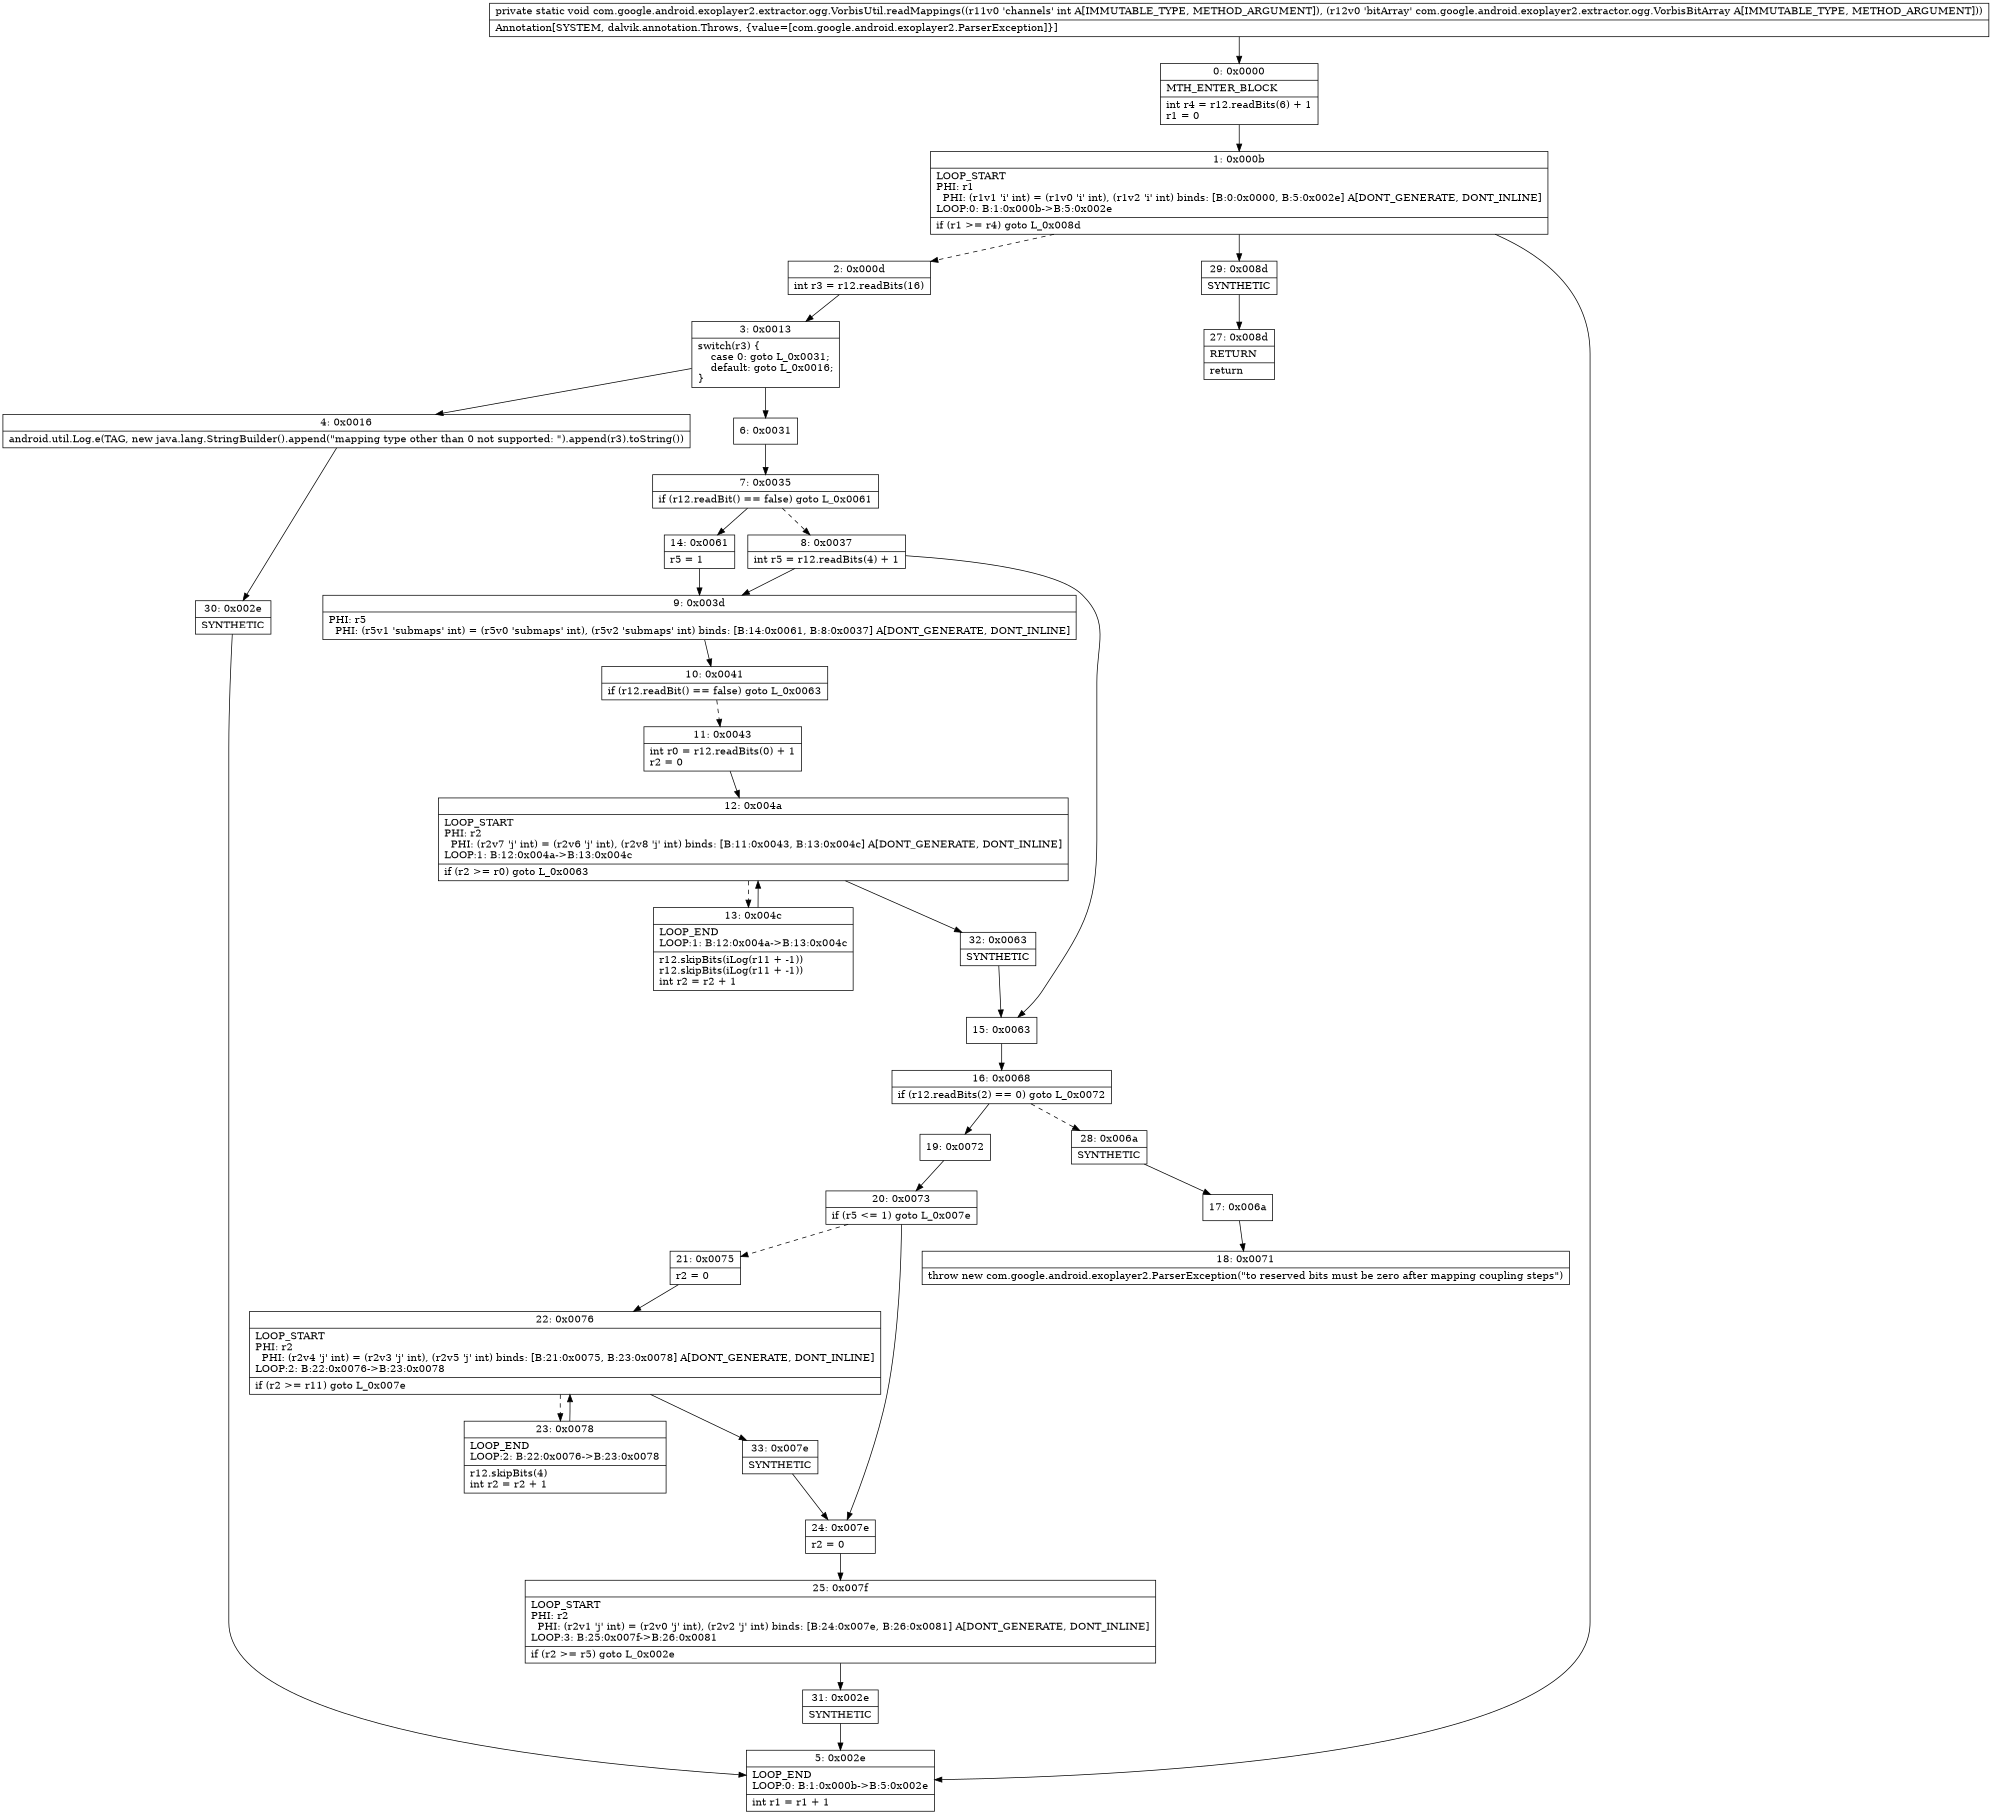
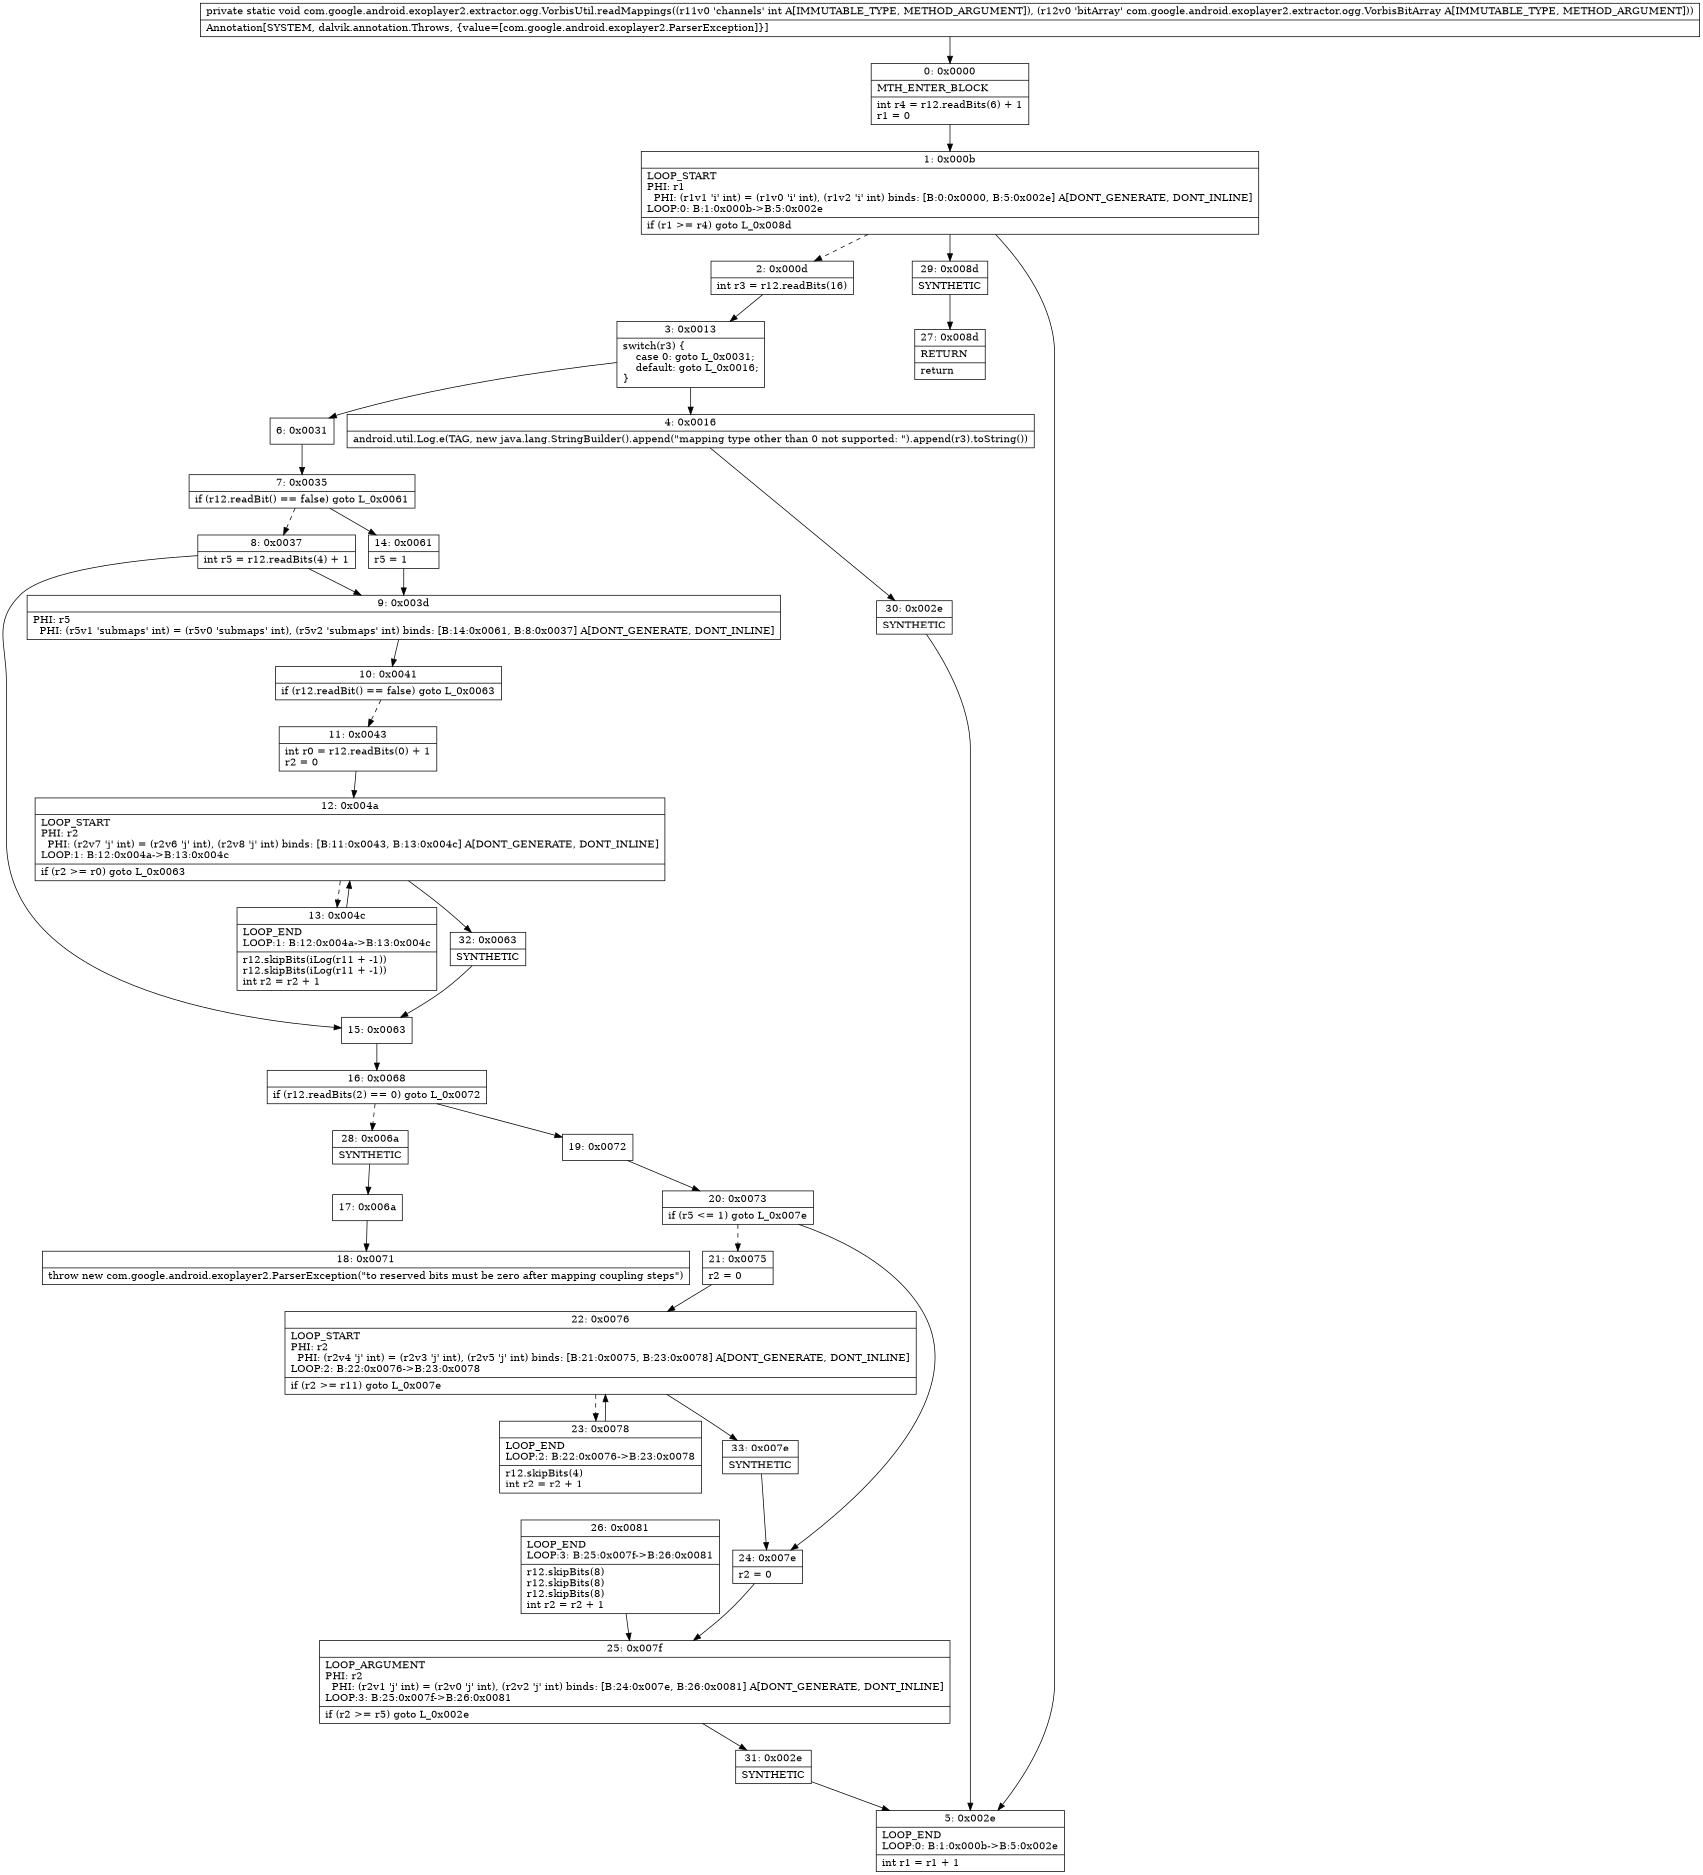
node "26: 0x0081": added
node "25: 0x007f": text "LOOP_START" -> "LOOP_ARGUMENT"
